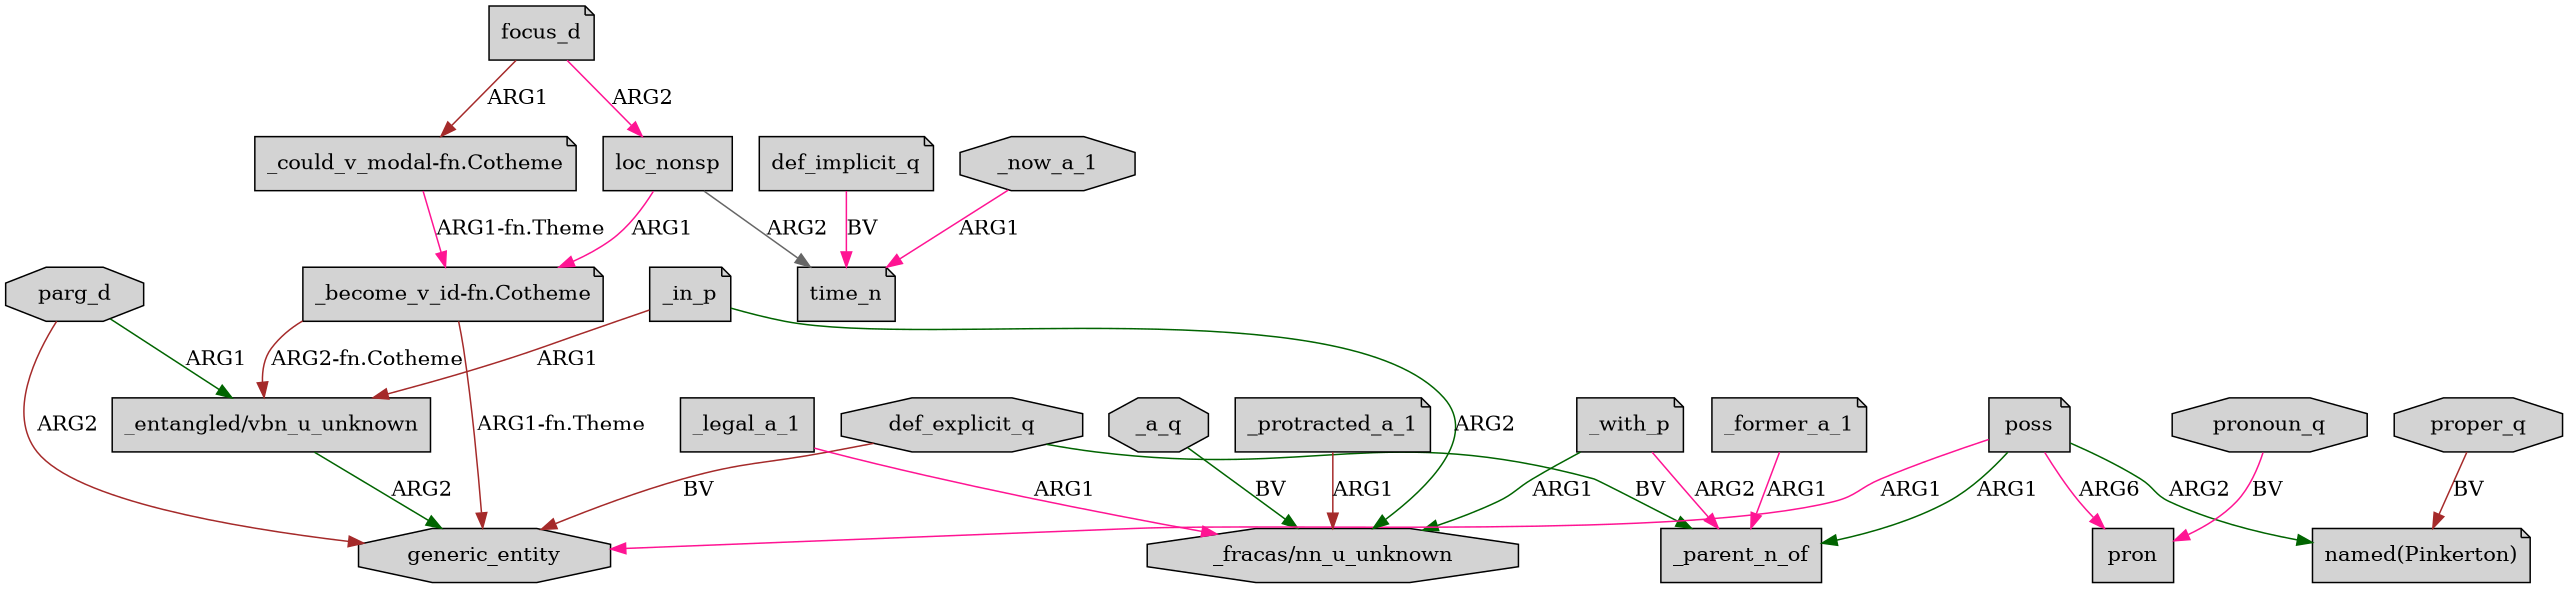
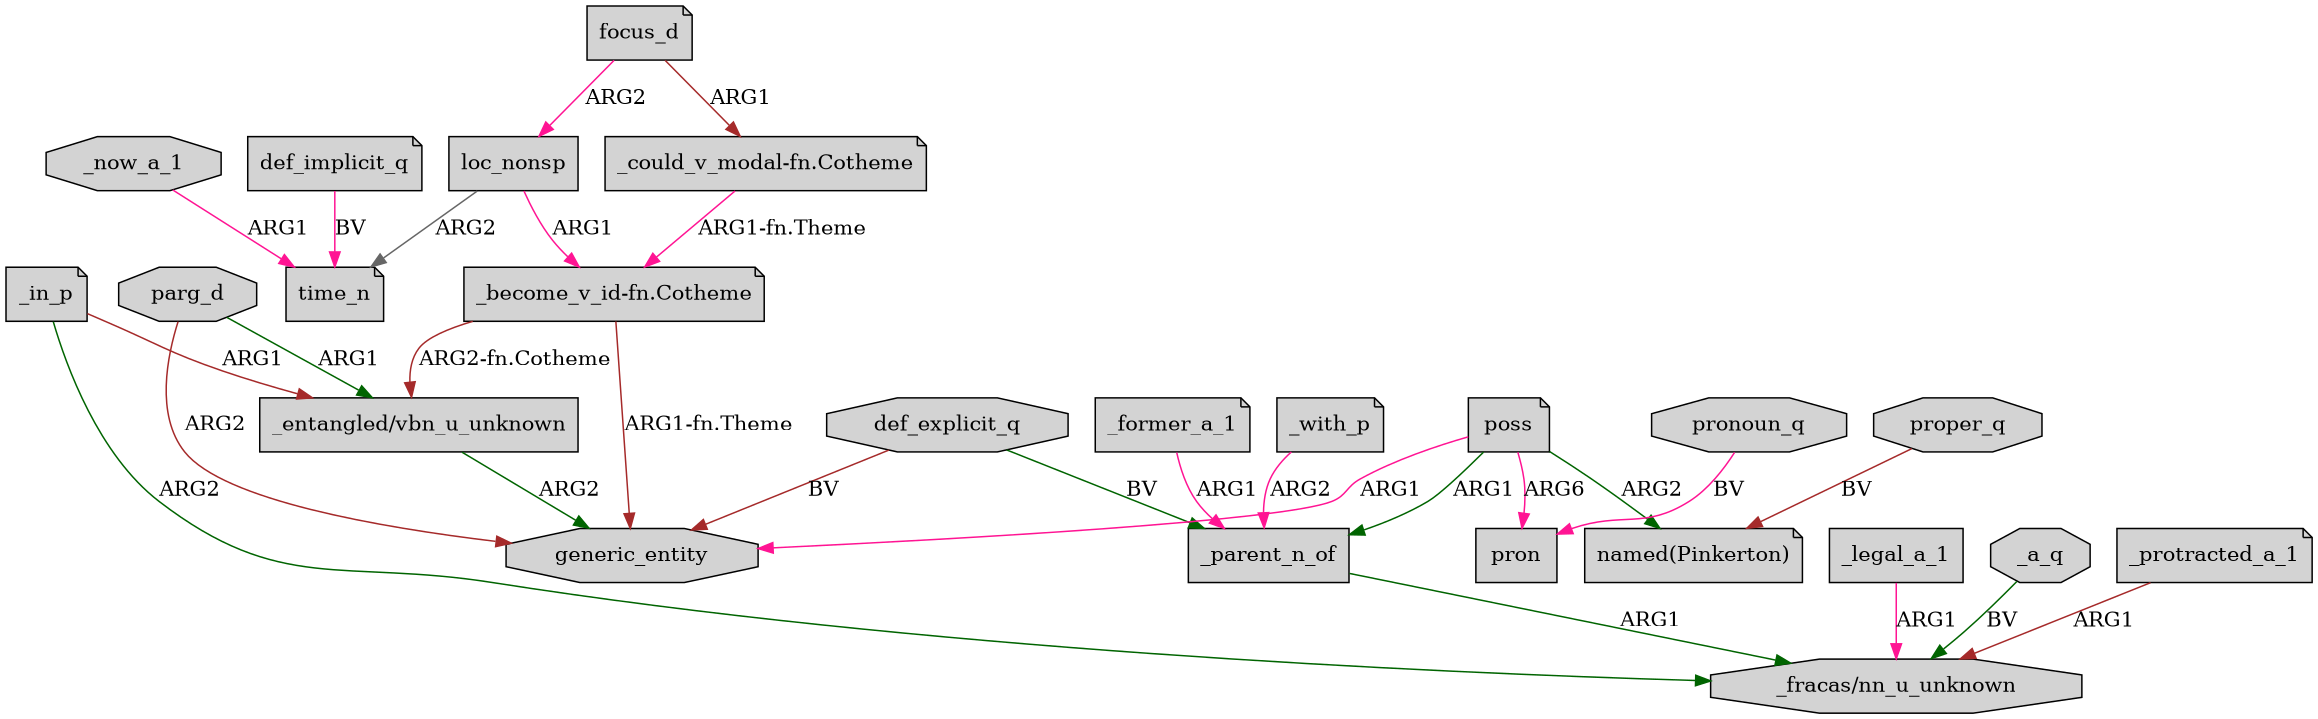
edge "_with_p" -> "_fracas/nn_u_unknown": now "_parent_n_of" -> "_fracas/nn_u_unknown"
